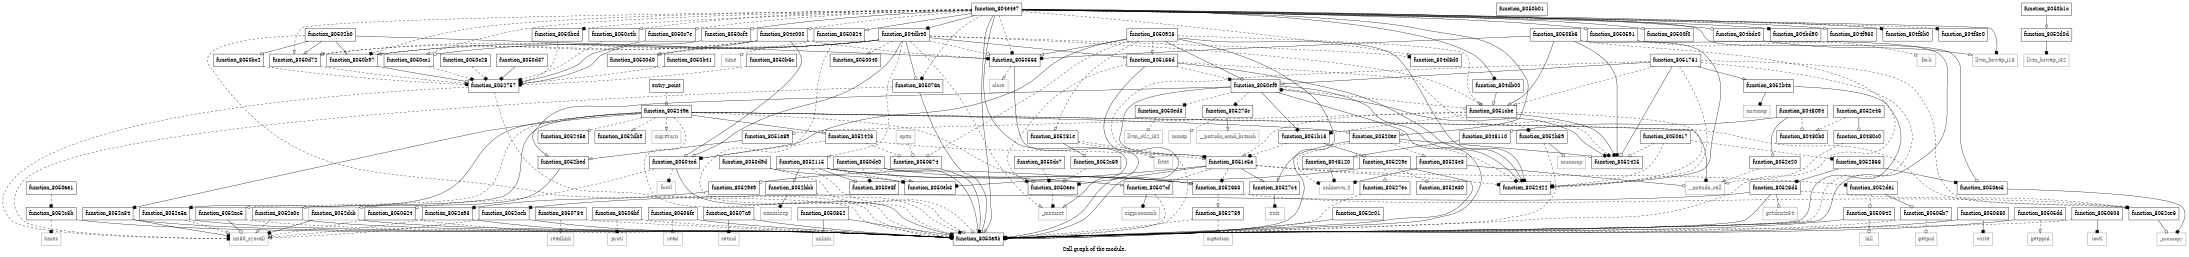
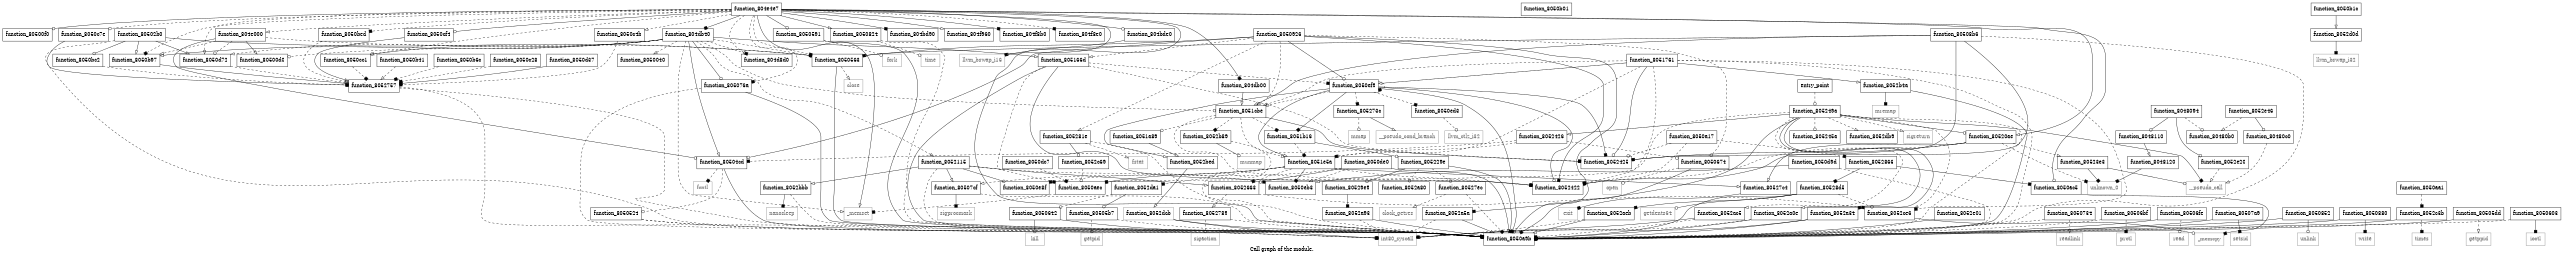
edge "open" -> "function_8050674": reversed
node "clock_getres": added
